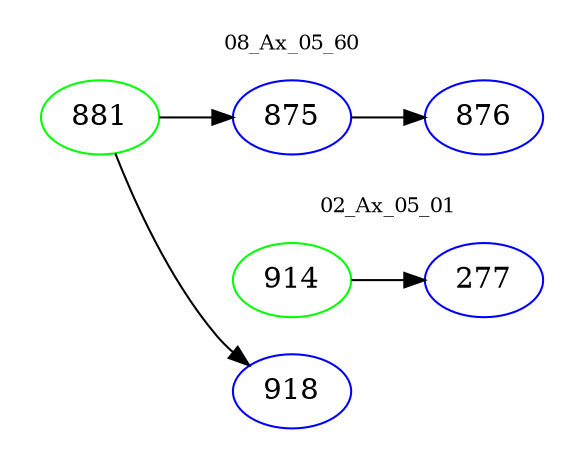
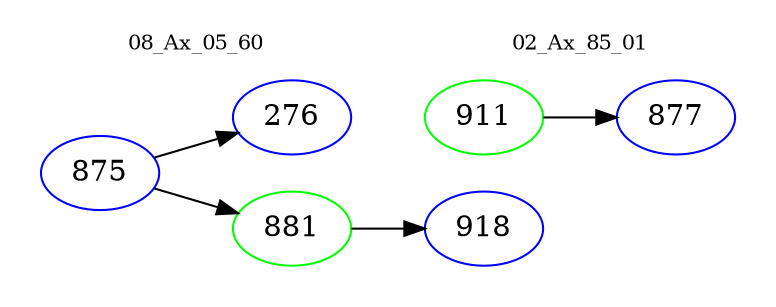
edge "881" -> "875": reversed
node "876": label "876" -> "276"
cluster "02_Ax_05_01": label "02_Ax_05_01" -> "02_Ax_85_01"
node "914": label "914" -> "911"
node "277": label "277" -> "877"
